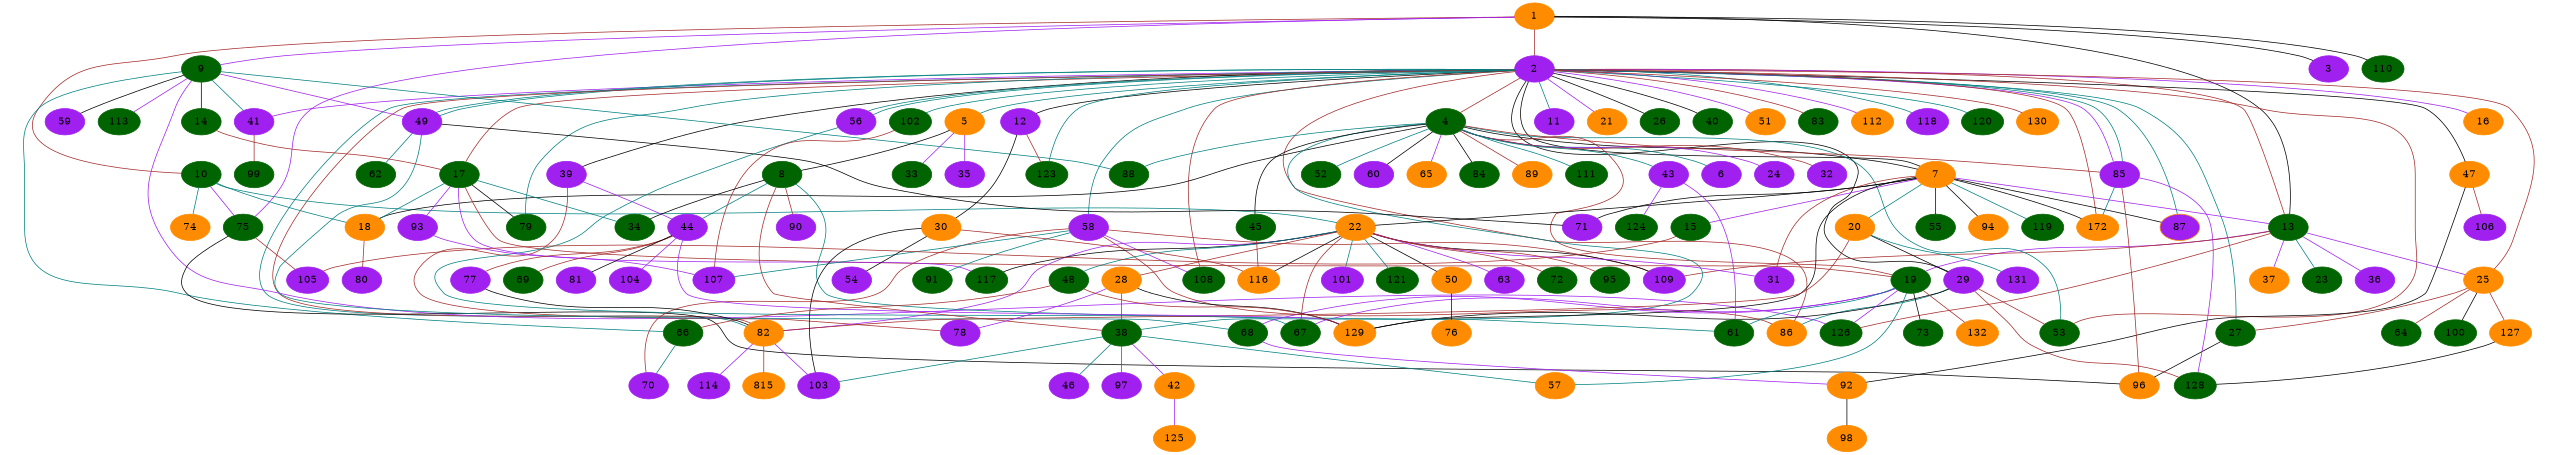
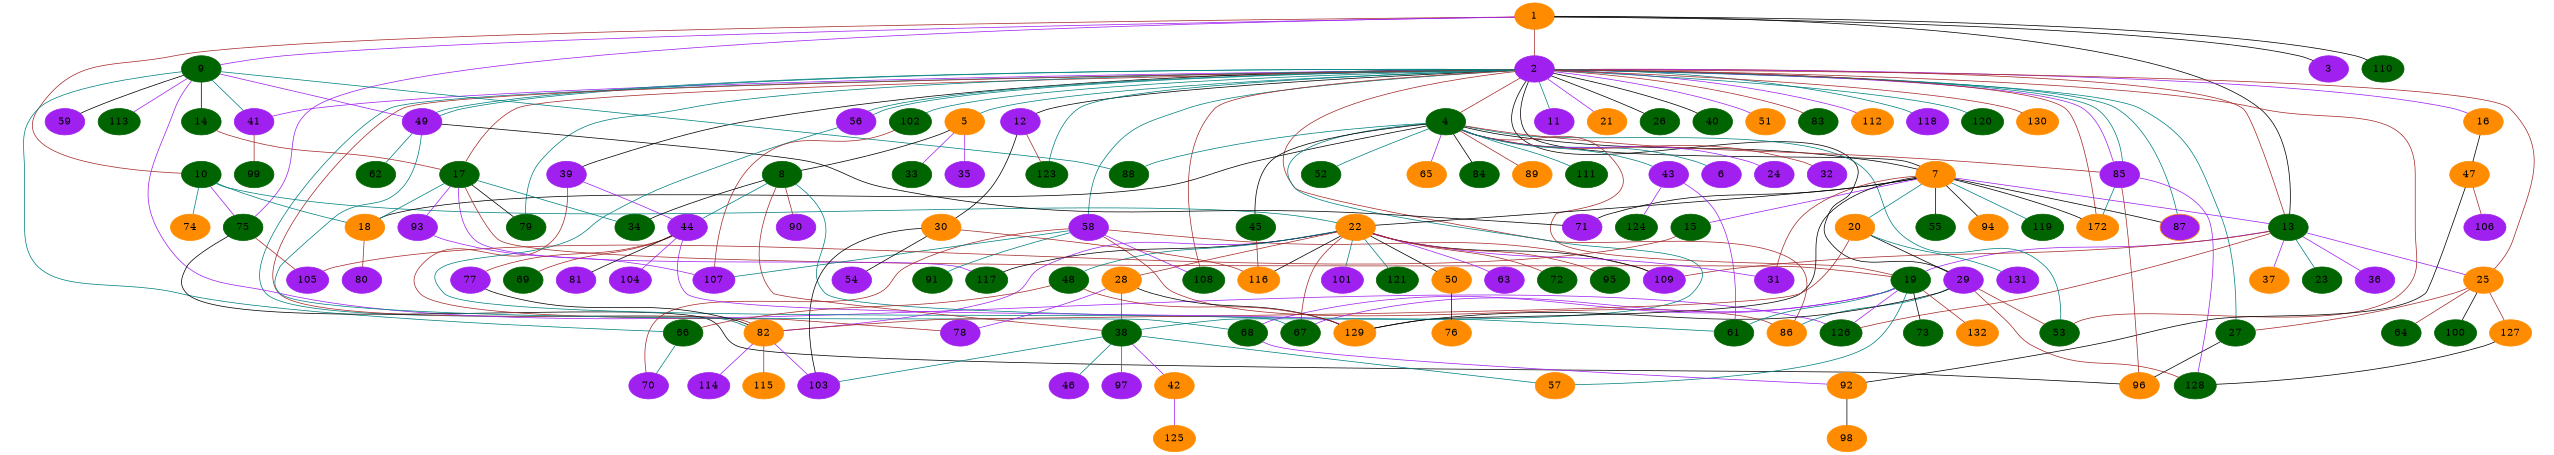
edge "2" -- "47": now "16" -- "47"
node "60": removed
node "815": label "815" -> "115"
